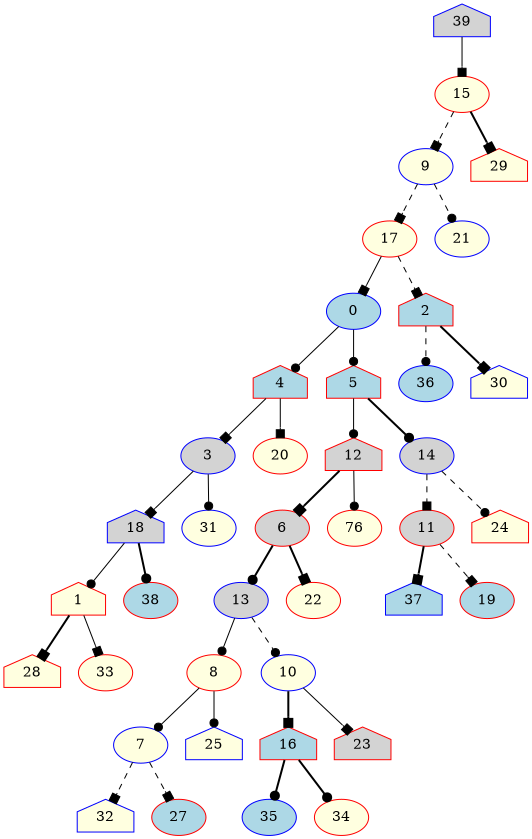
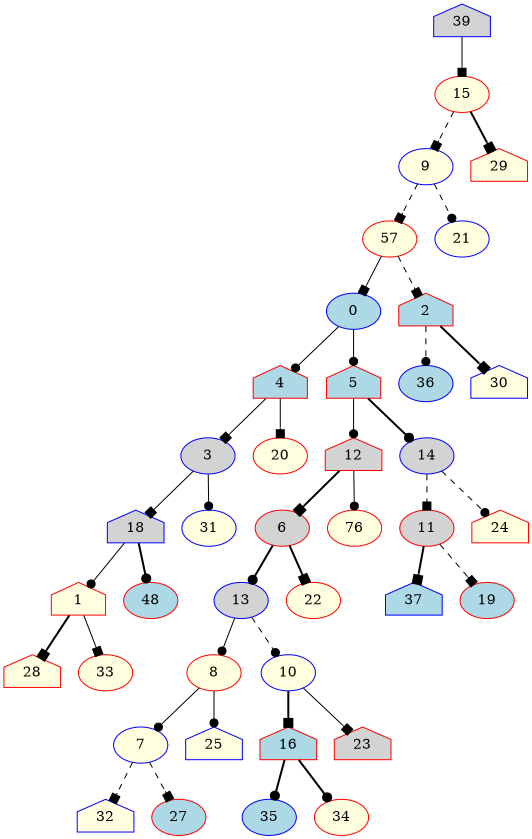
node "17": label "17" -> "57"
node "38": label "38" -> "48"
